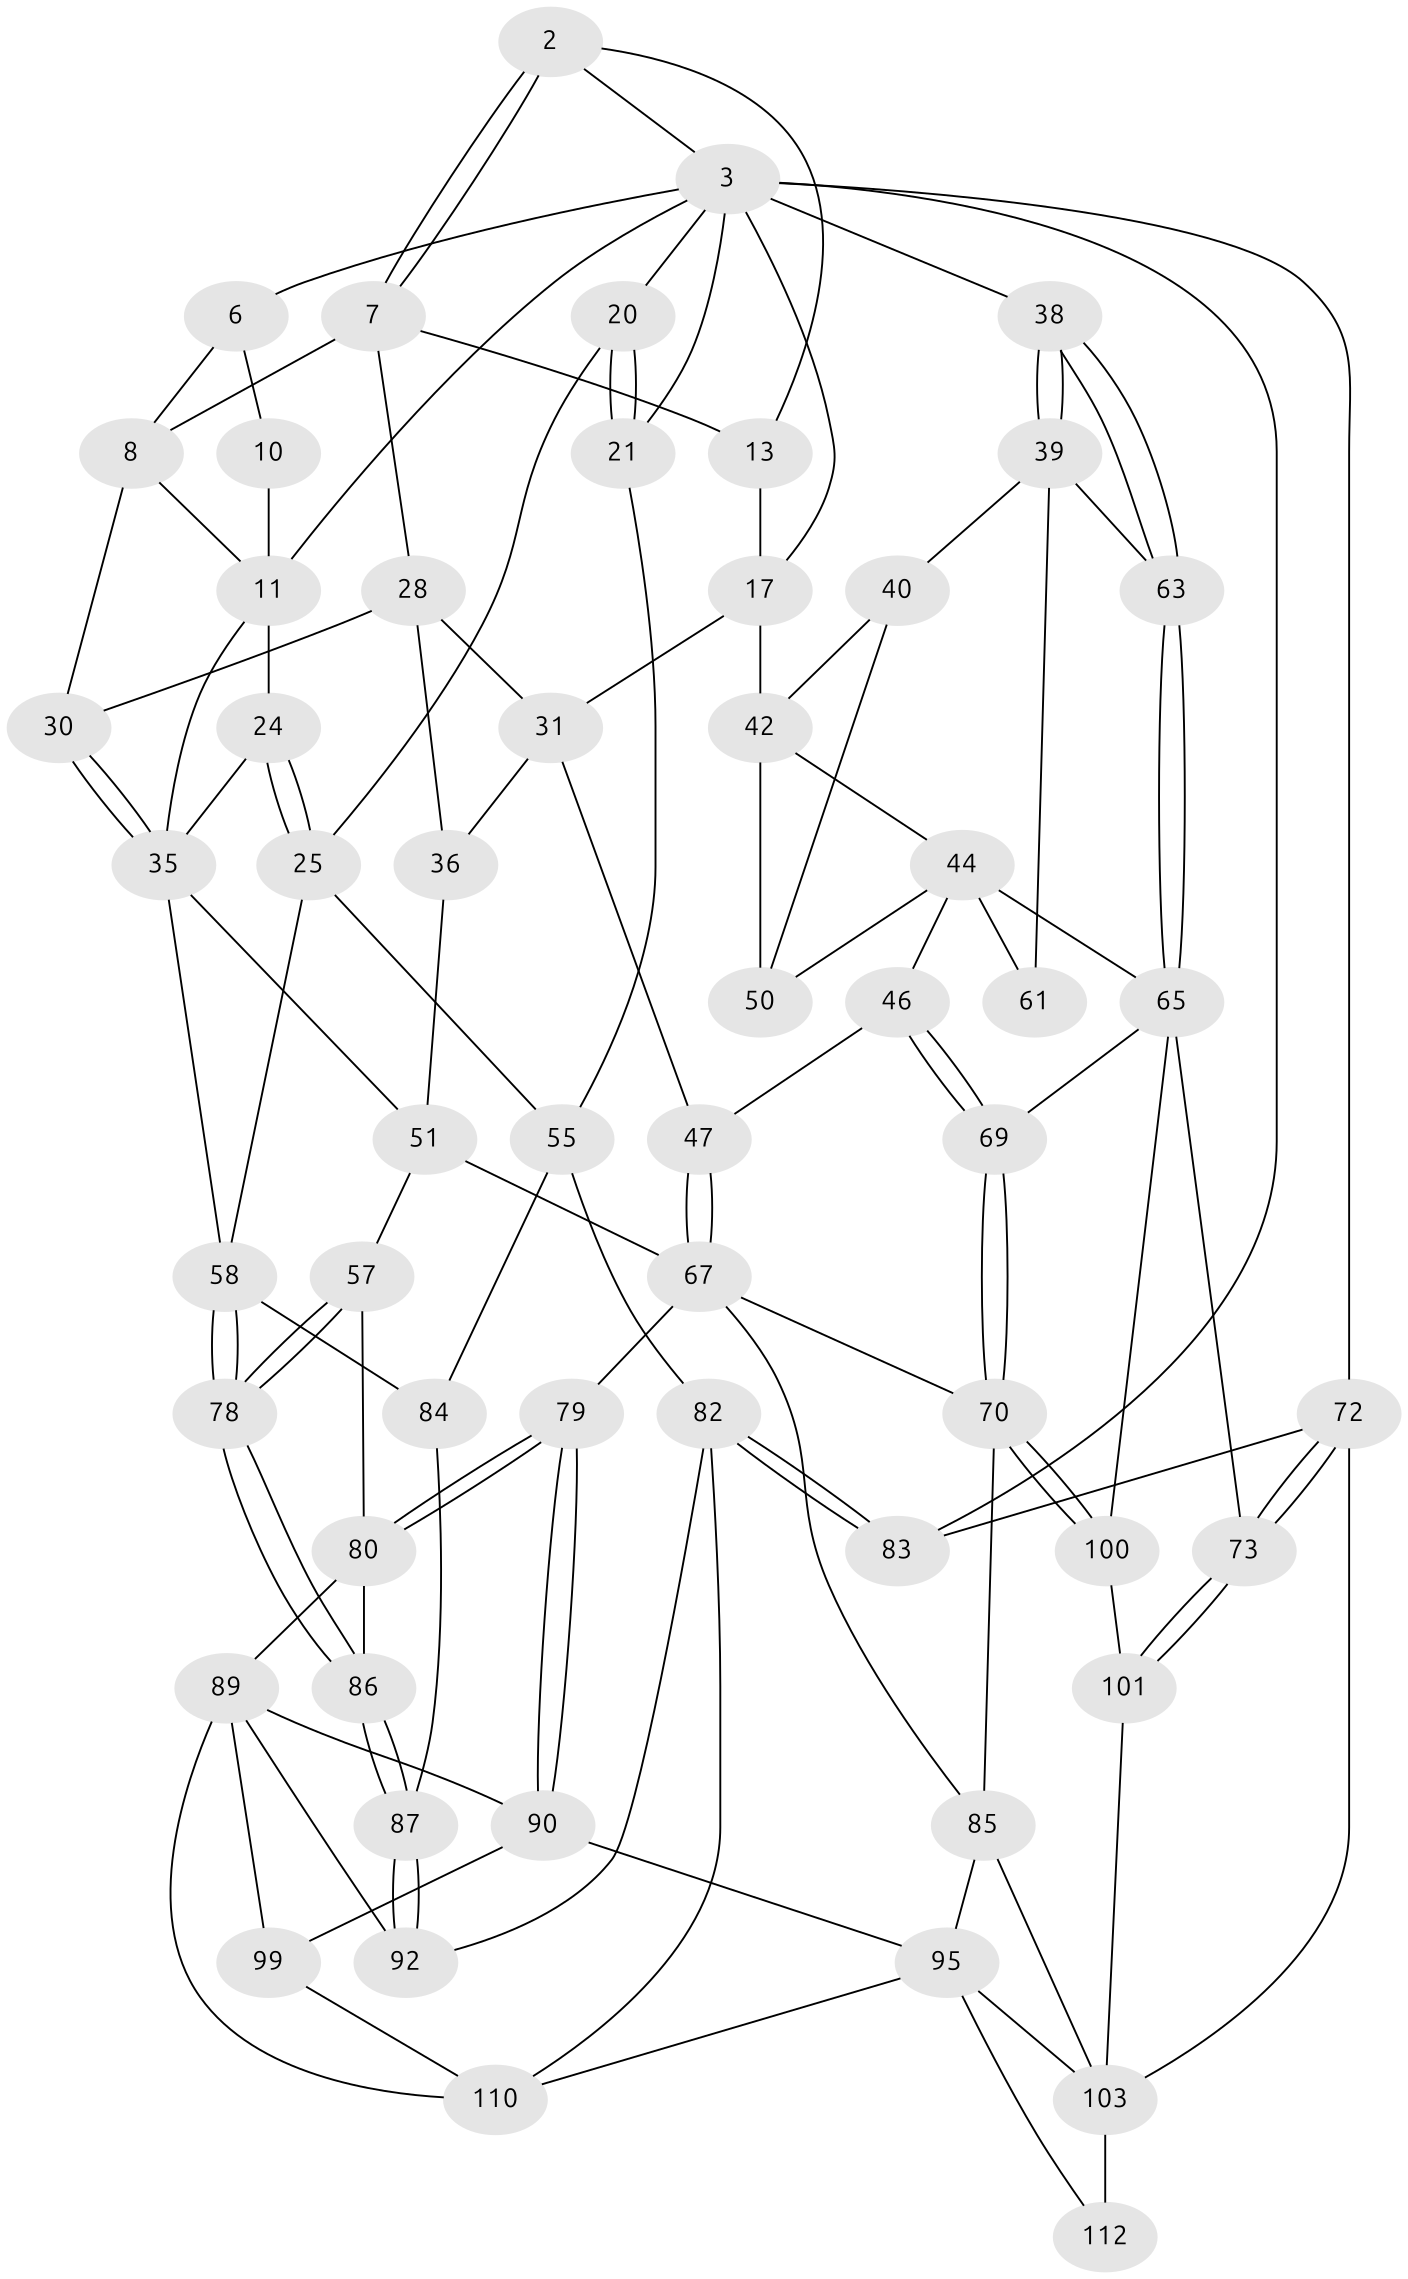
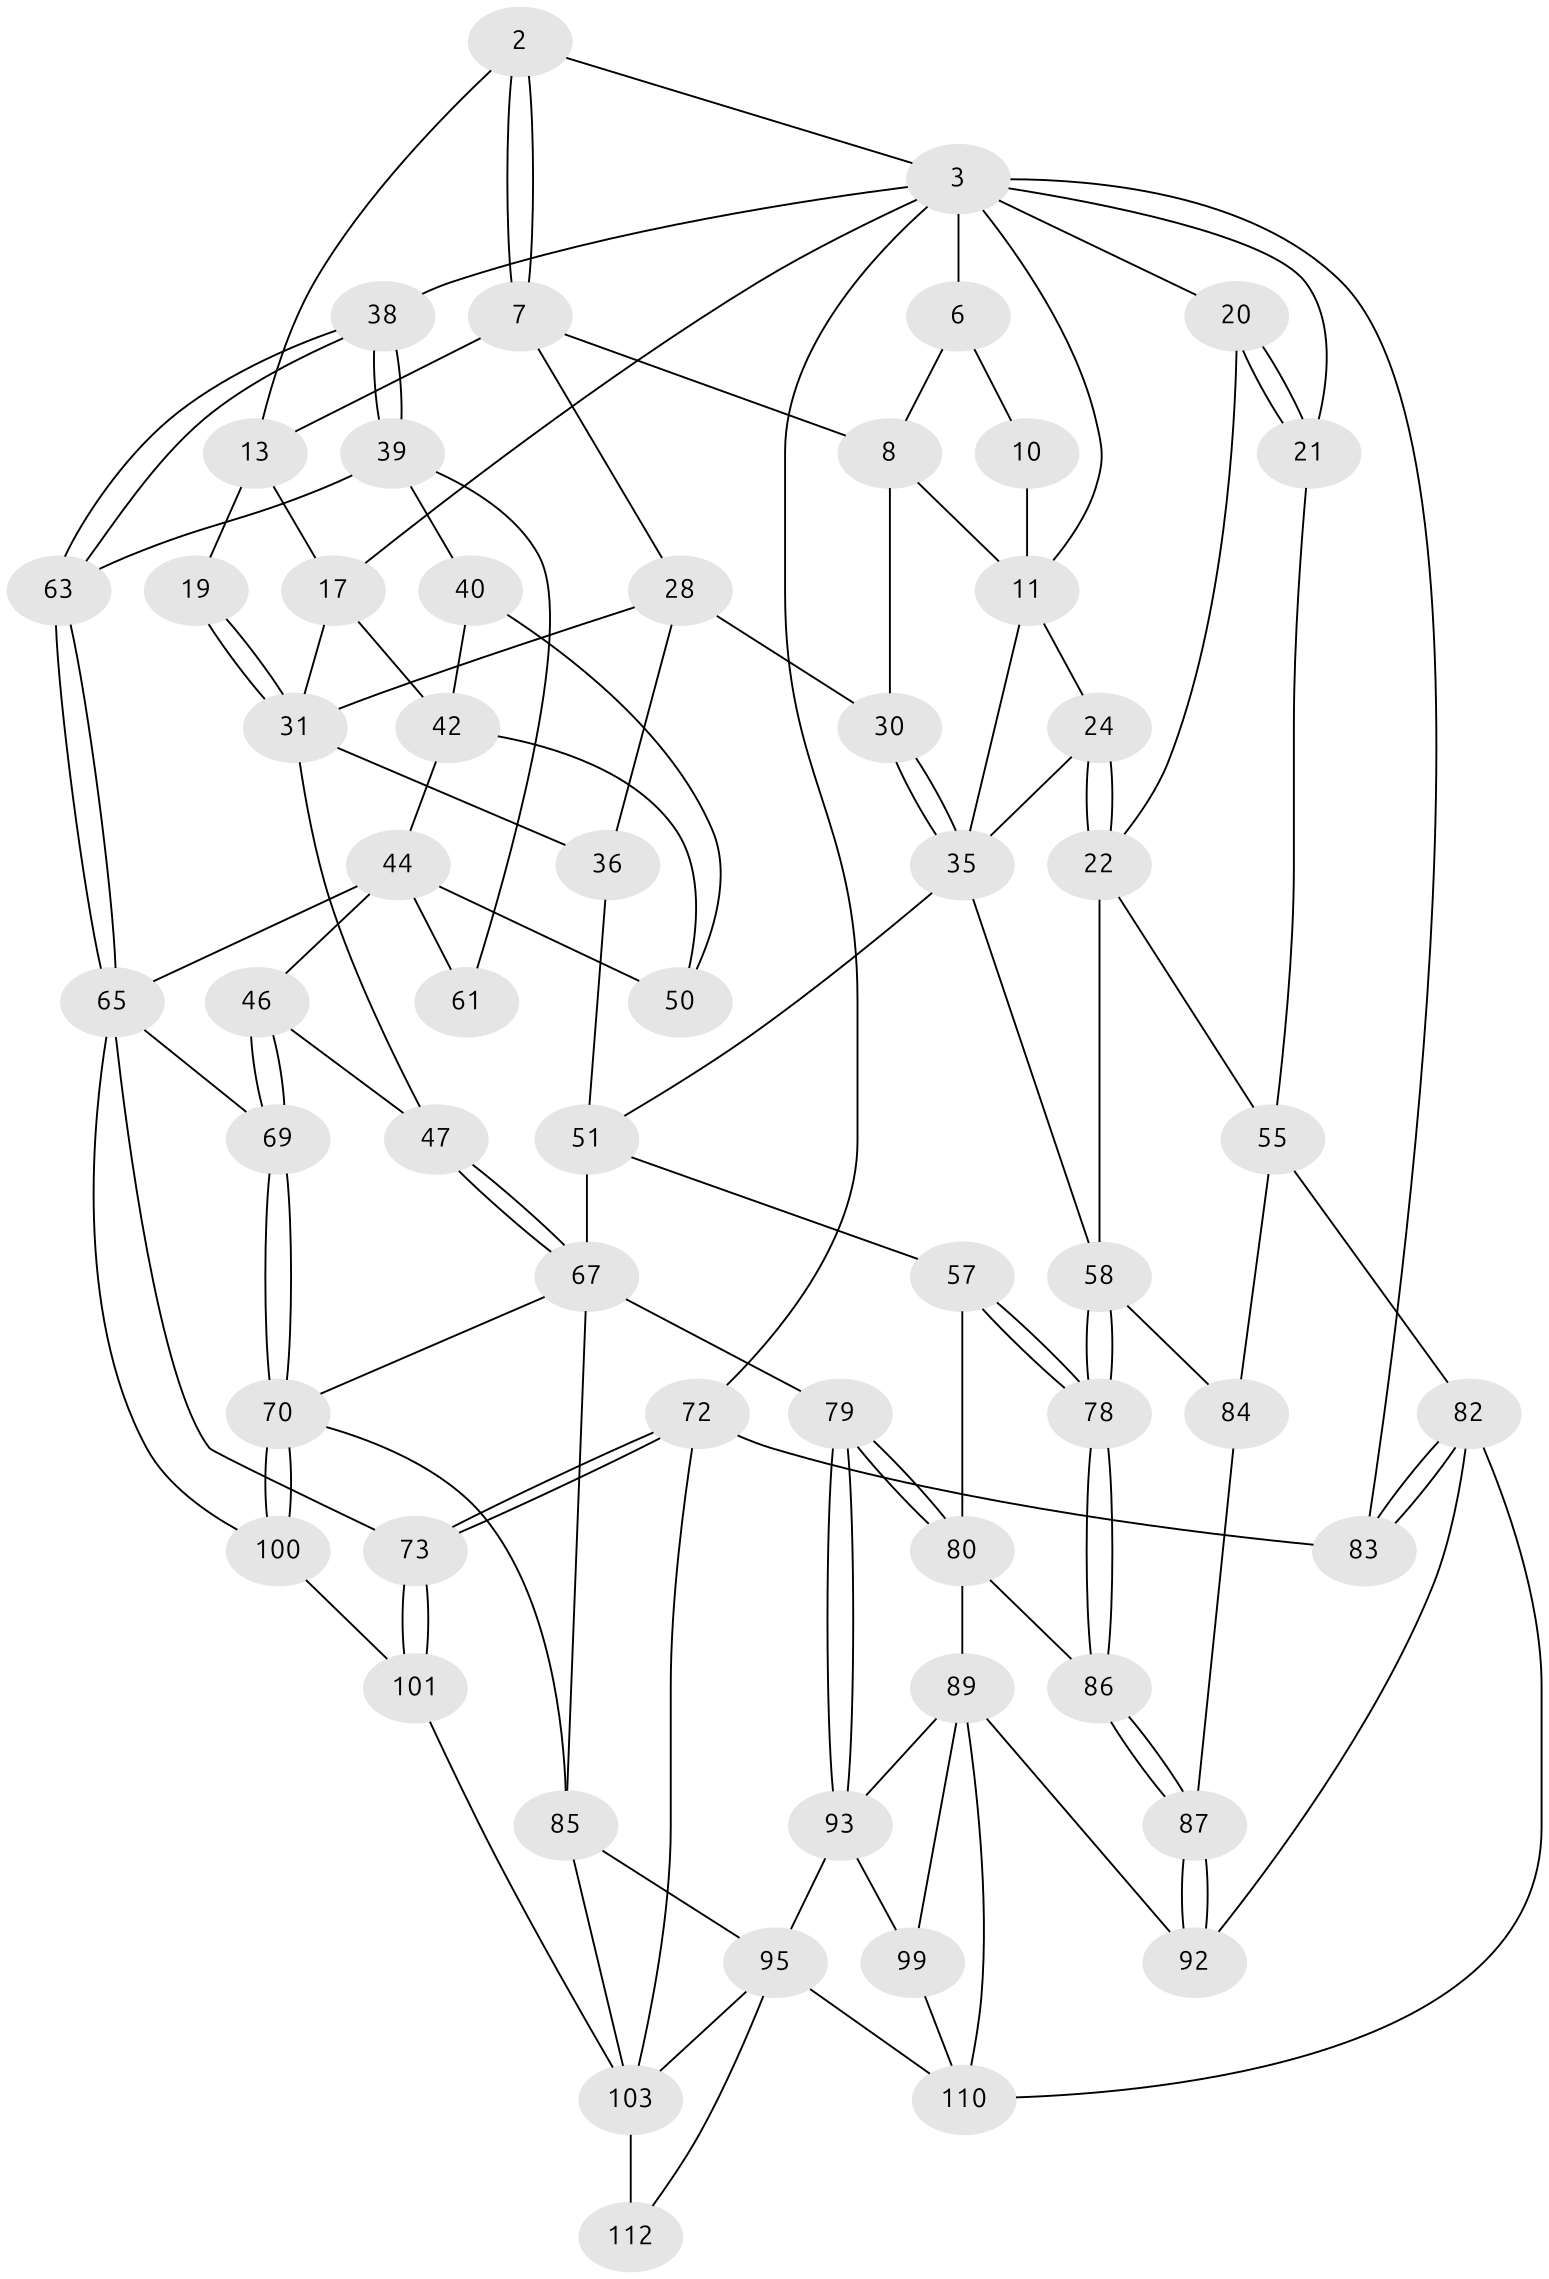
node "19": added
node "25": label "25" -> "22"
node "90": label "90" -> "93"
